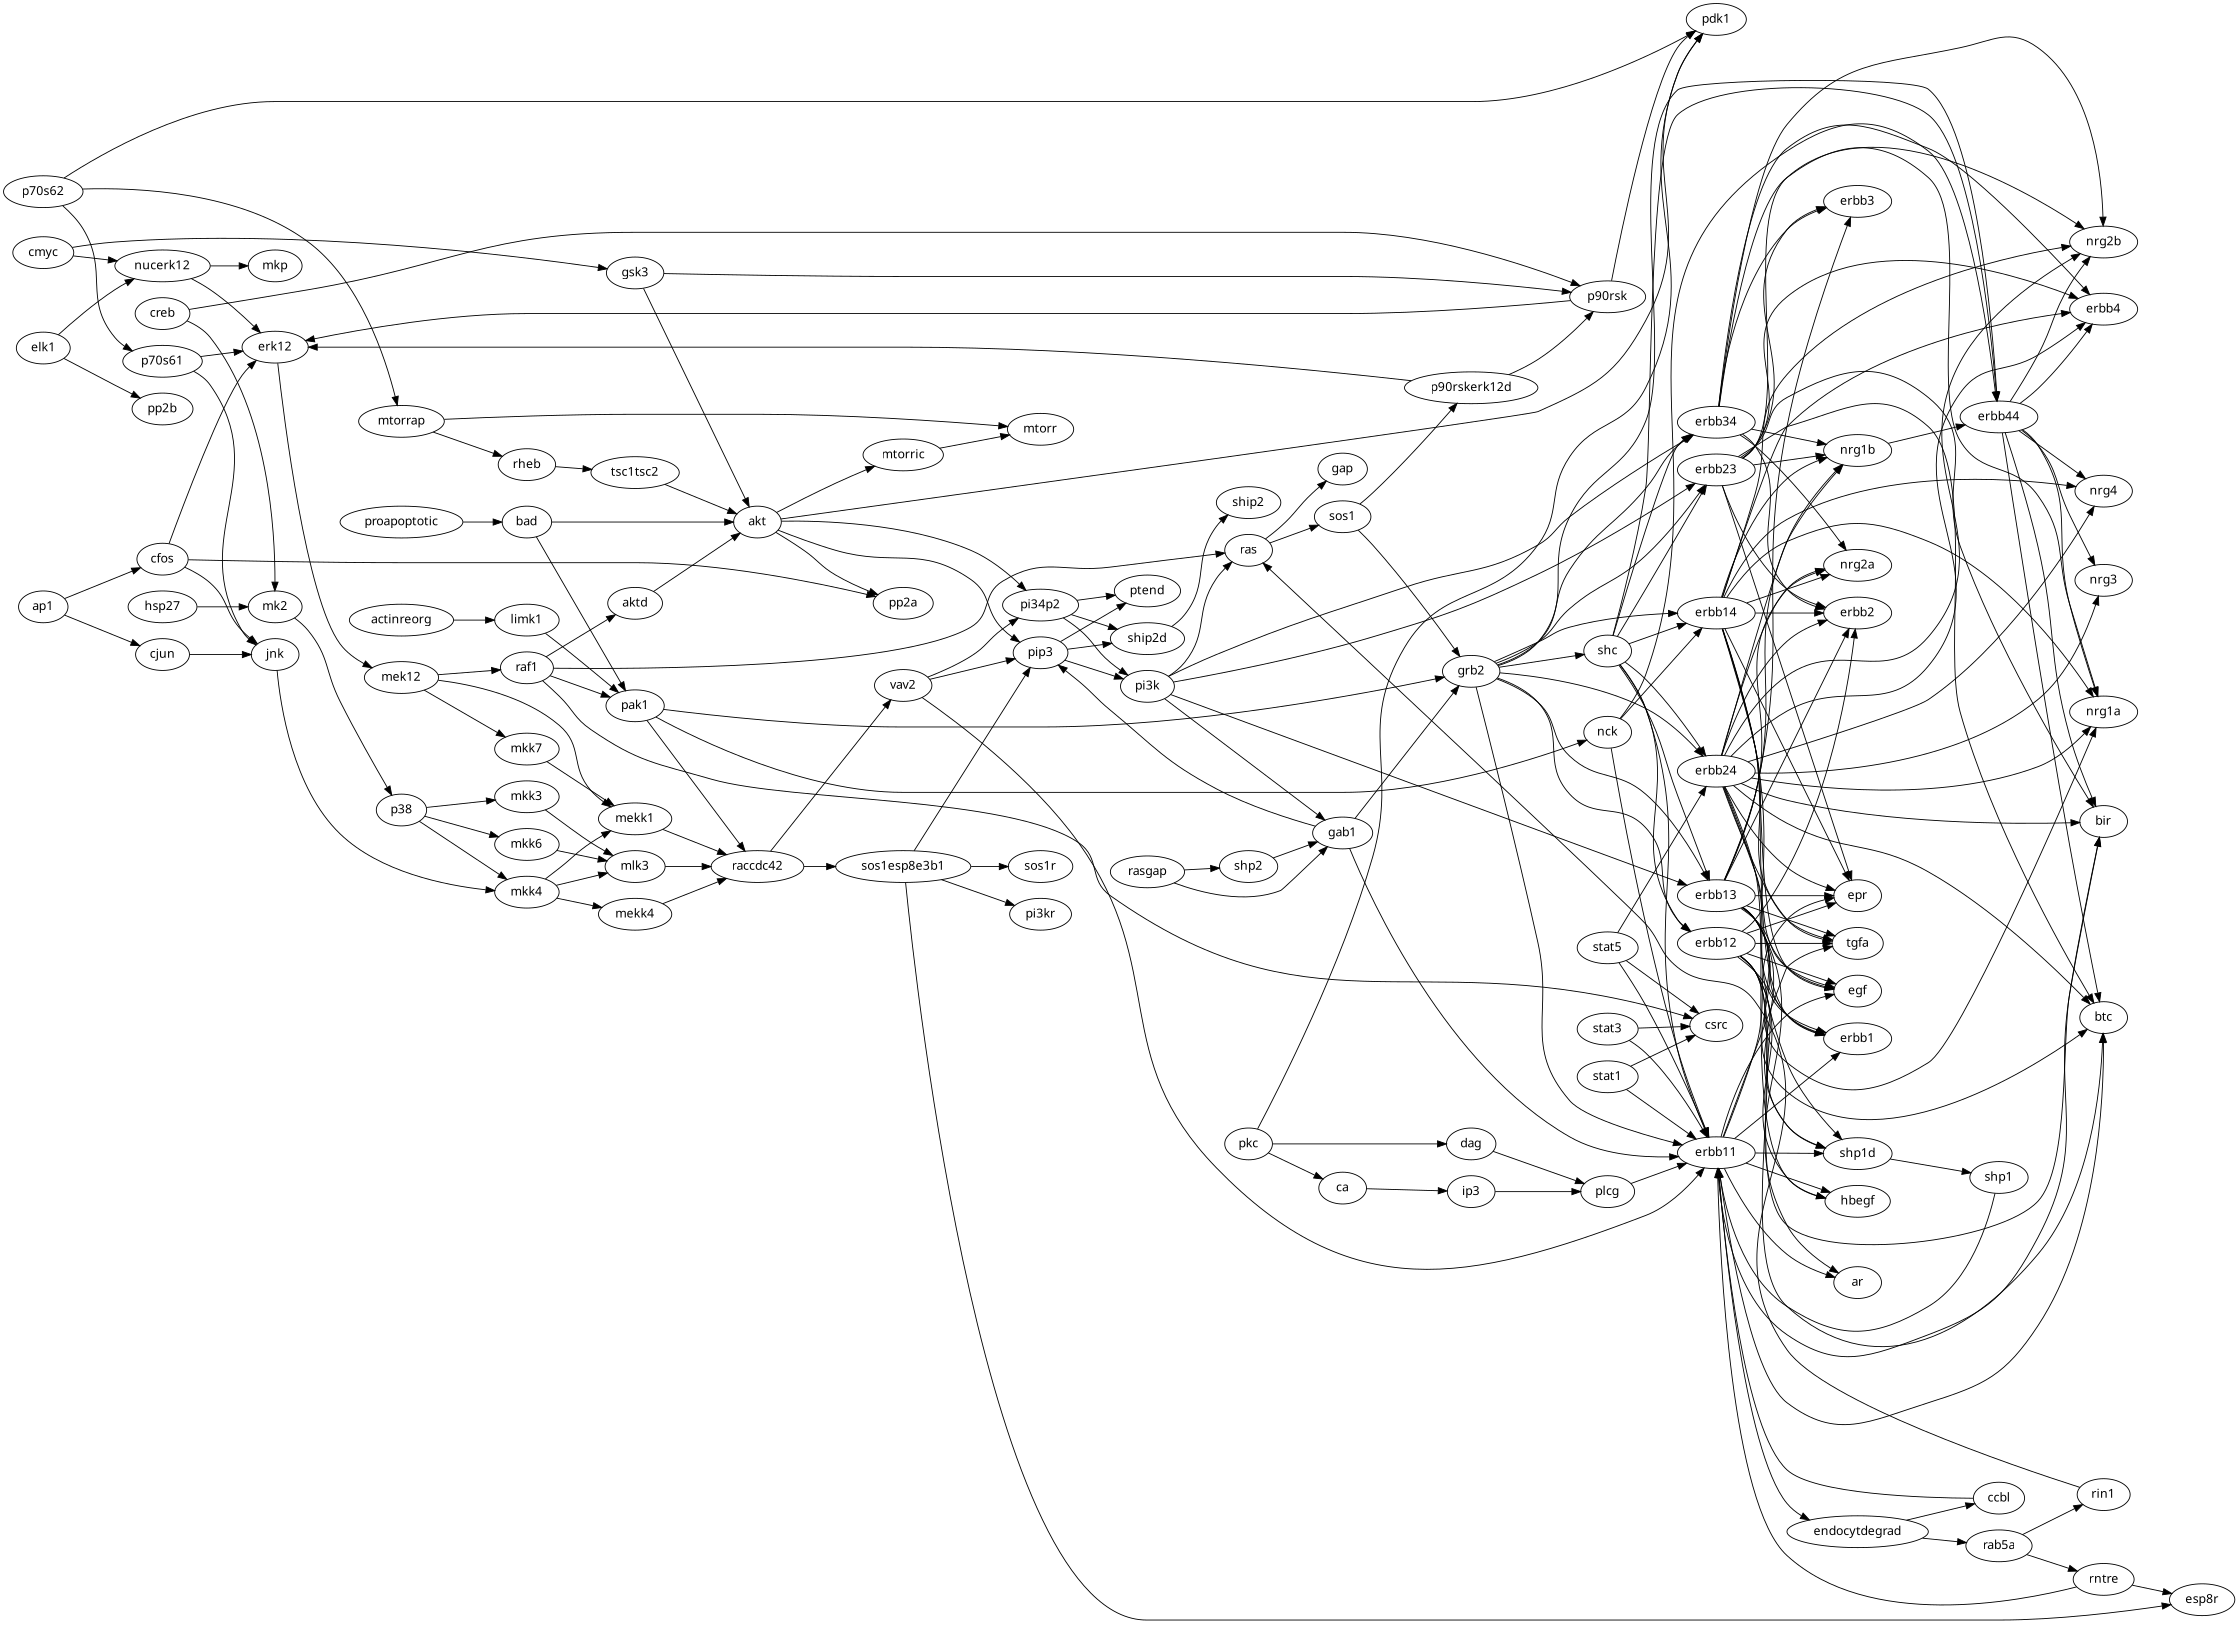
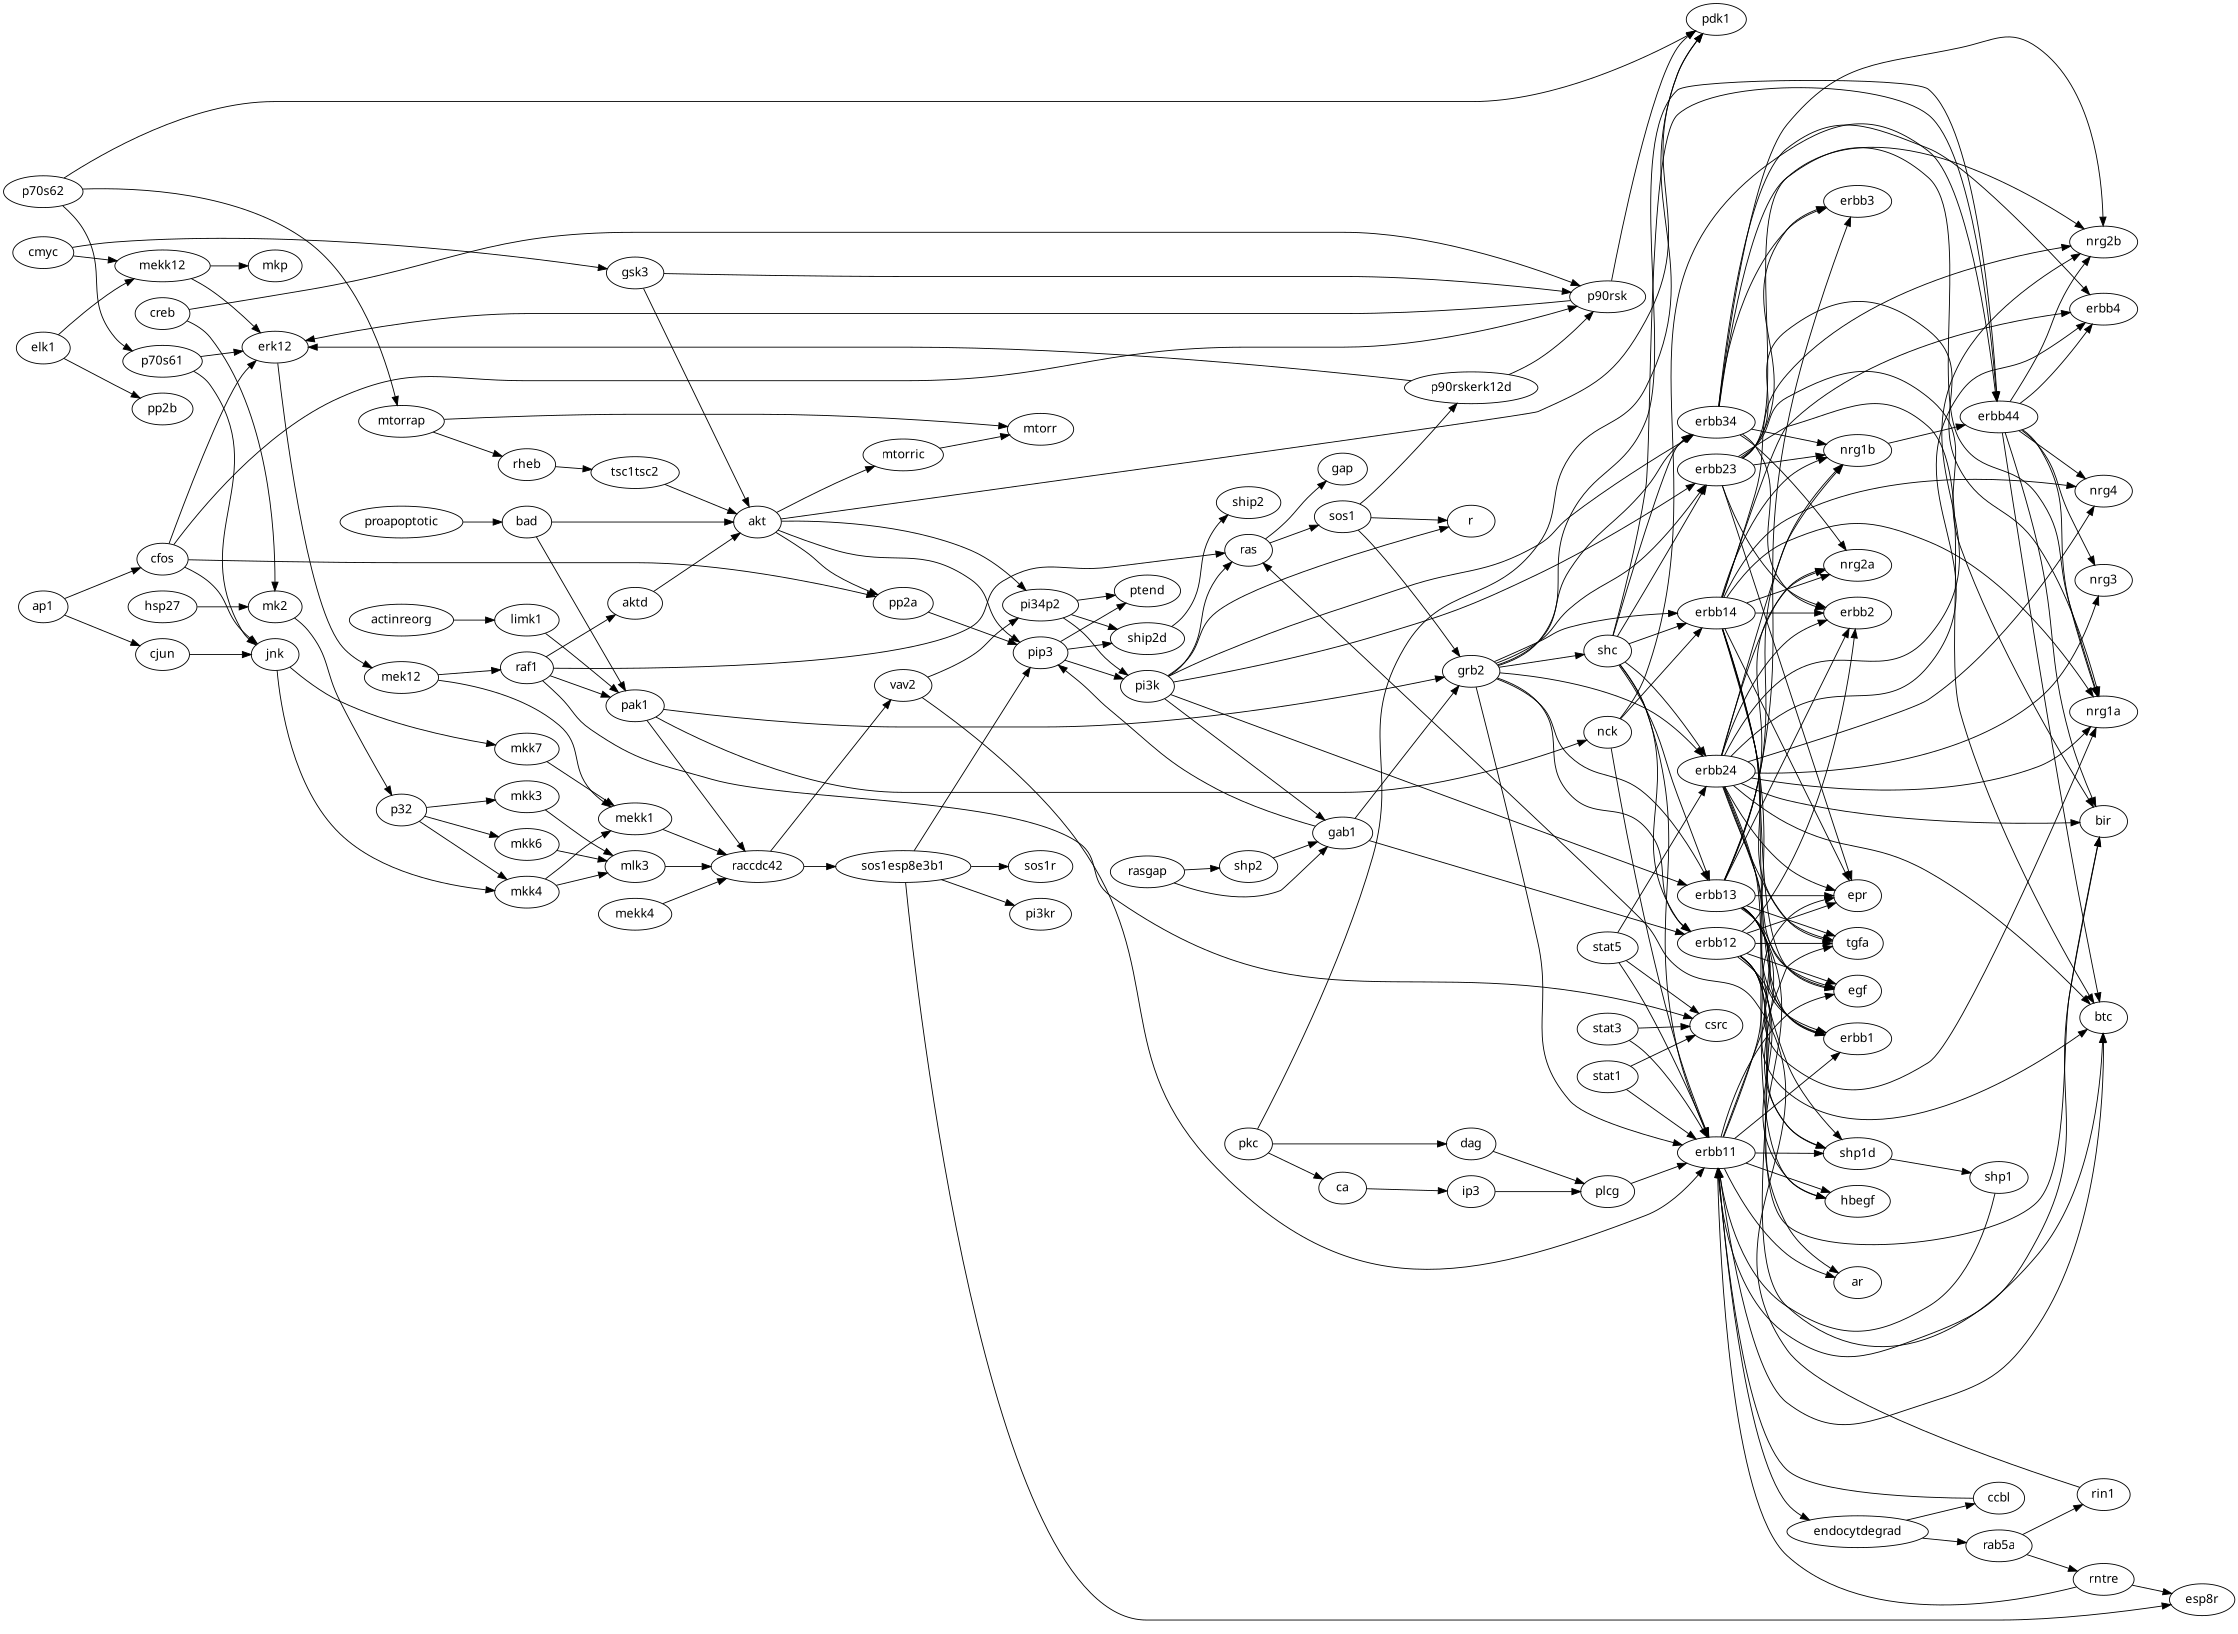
node "nucerk12": label "nucerk12" -> "mekk12"
edge "erbb23" -> "erbb4": now "erbb23" -> "nrg1a"
edge "cfos" -> "p90rsk": added
node "r": added
edge "vav2" -> "pip3": now "pp2a" -> "pip3"
edge "mek12" -> "mkk7": now "jnk" -> "mkk7"
node "p38": label "p38" -> "p32"
edge "mkk4" -> "mekk4": removed
edge "gab1" -> "erbb11": now "gab1" -> "erbb12"
